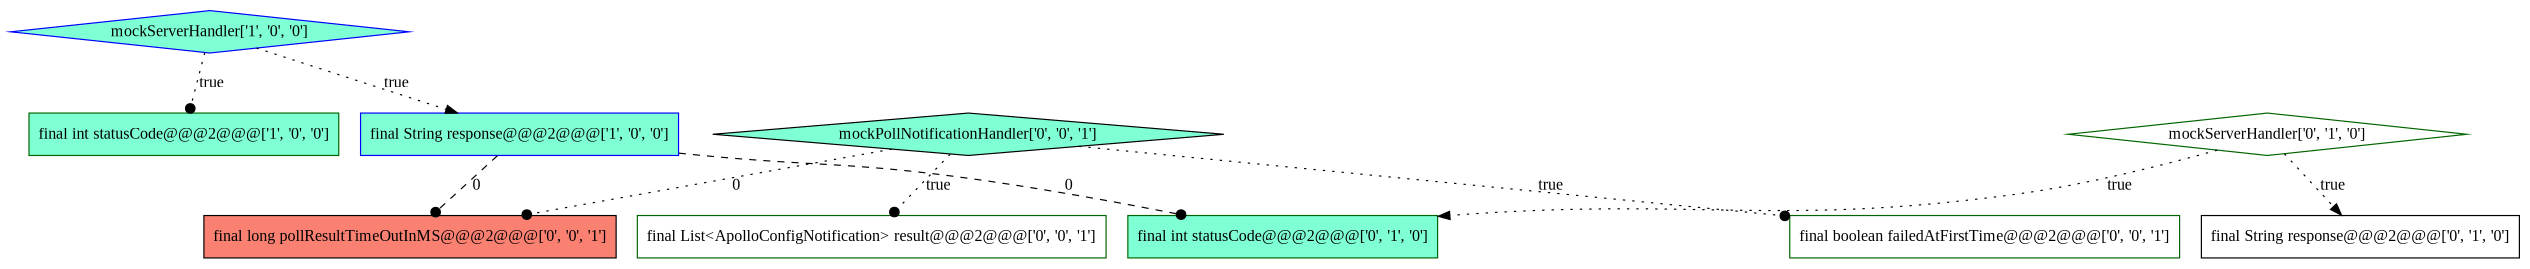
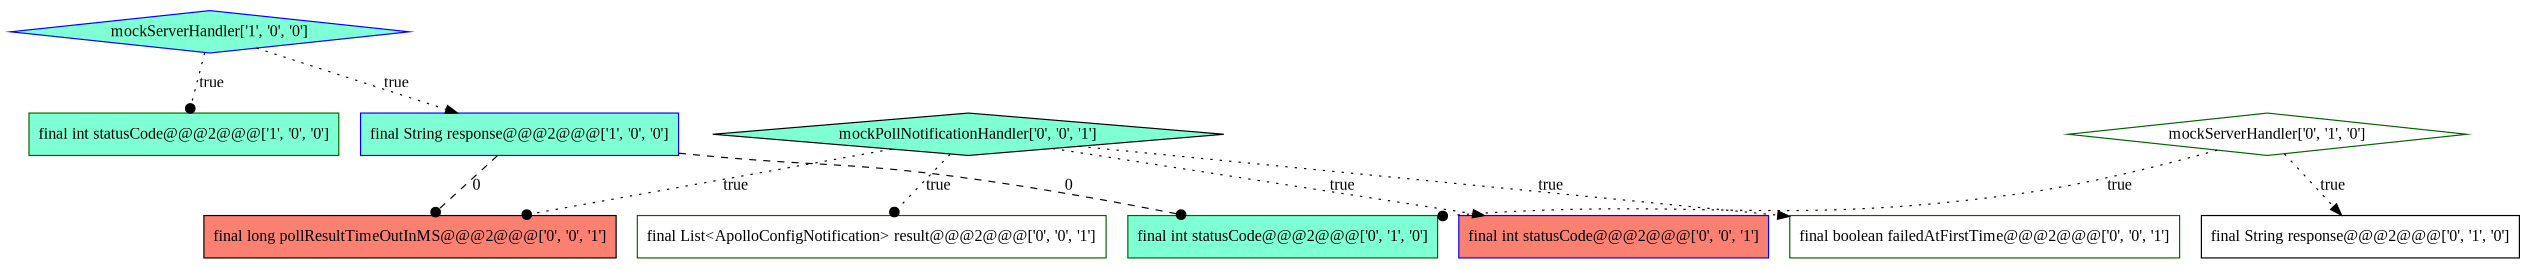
edge "mockPollNotificationHandler['0', '0', '1']" -> "final boolean failedAtFirstTime@@@2@@@['0', '0', '1']": arrowhead dot -> normal
edge "mockPollNotificationHandler['0', '0', '1']" -> "final long pollResultTimeOutInMS@@@2@@@['0', '0', '1']": label "0" -> "true"
edge "mockServerHandler['0', '1', '0']" -> "final int statusCode@@@2@@@['0', '1', '0']": arrowhead normal -> dot
node "final int statusCode@@@2@@@['0', '0', '1']": added
